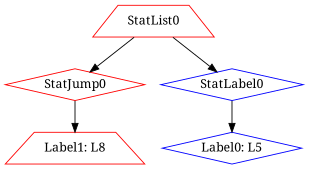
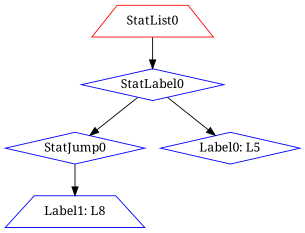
edge "StatList0" -> "StatJump0": now "StatLabel0" -> "StatJump0"
node "StatJump0": color red -> blue
node "Label1: L8": color red -> blue
